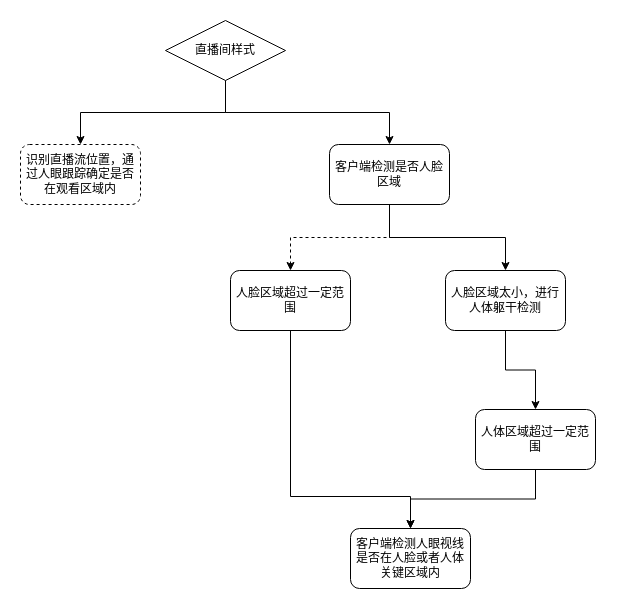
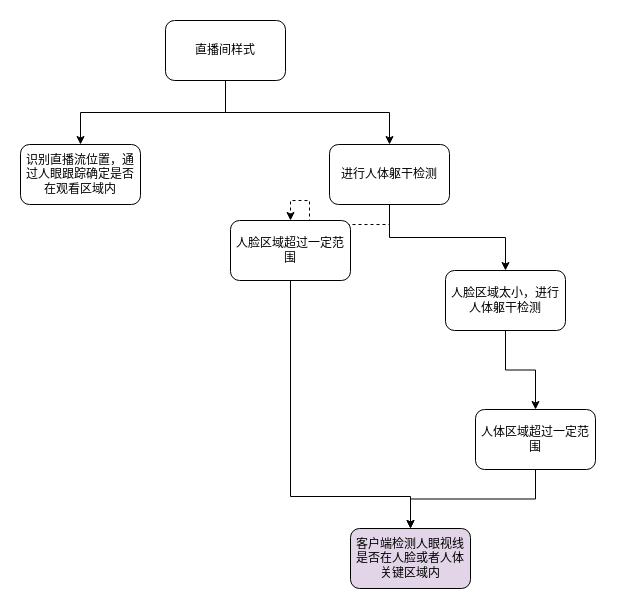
node "直播间样式": shape diamond -> rounded rectangle
node "识别直播流位置，通过人眼跟踪确定是否在观看区域内": style dashed -> solid
node "客户端检测是否人脸区域": label "客户端检测是否人脸区域" -> "进行人体躯干检测"
node "人脸区域超过一定范围": moved (291, 301) -> (291, 251)
node "客户端检测人眼视线是否在人脸或者人体关键区域内": fillcolor #ffffff -> #e1d5e7
